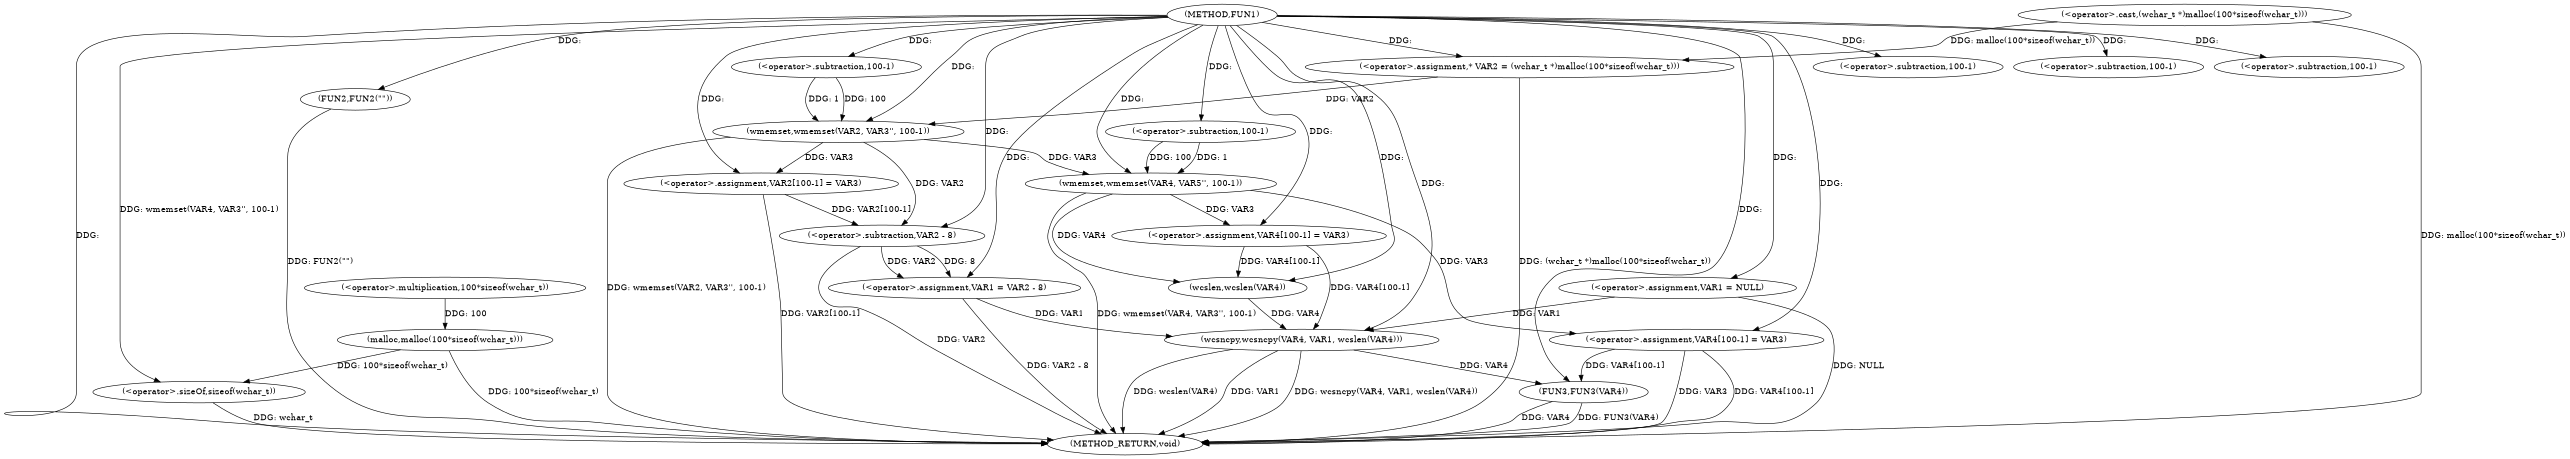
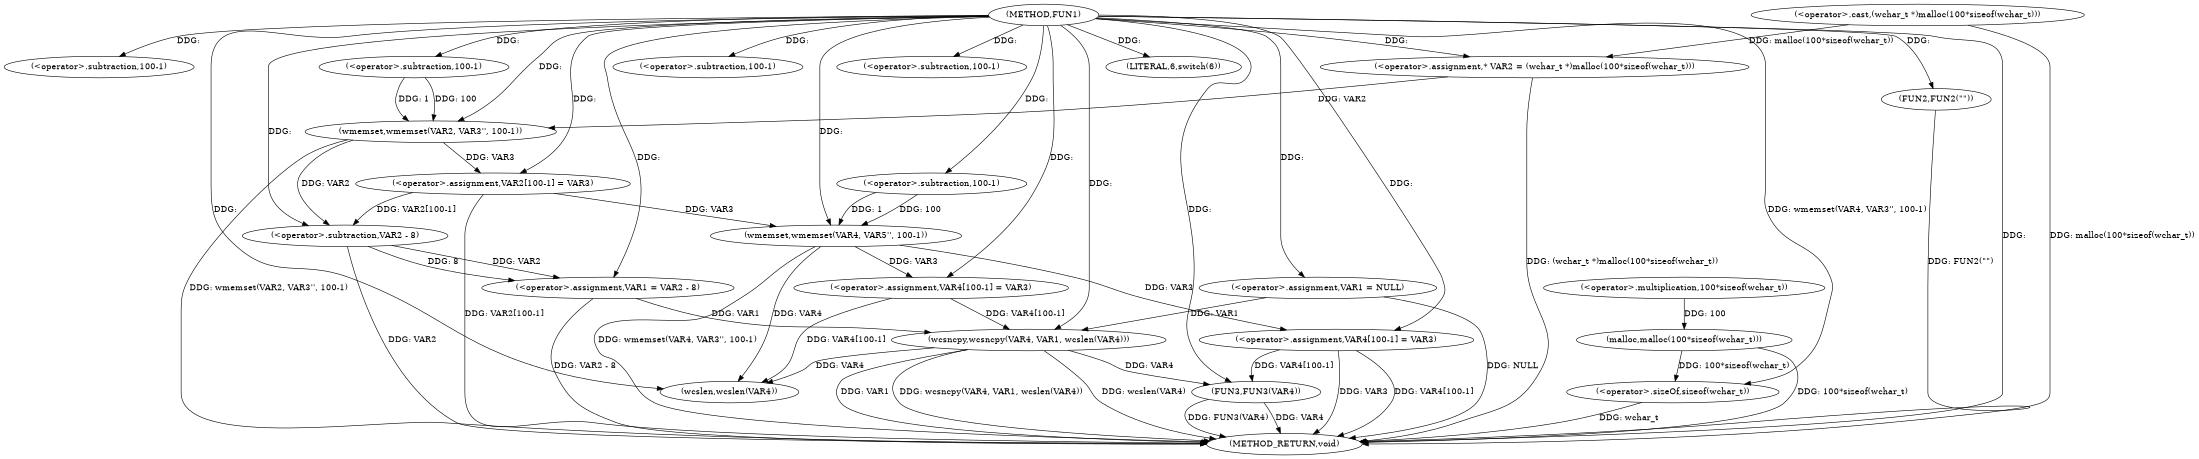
node "(LITERAL,6,switch(6))": added
edge "(wmemset,wmemset(VAR2, VAR3'', 100-1))" -> "(wmemset,wmemset(VAR4, VAR5'', 100-1))": now "(<operator>.assignment,VAR2[100-1] = VAR3)" -> "(wmemset,wmemset(VAR4, VAR5'', 100-1))"
edge "(wcslen,wcslen(VAR4))" -> "(wcsncpy,wcsncpy(VAR4, VAR1, wcslen(VAR4)))": reversed
